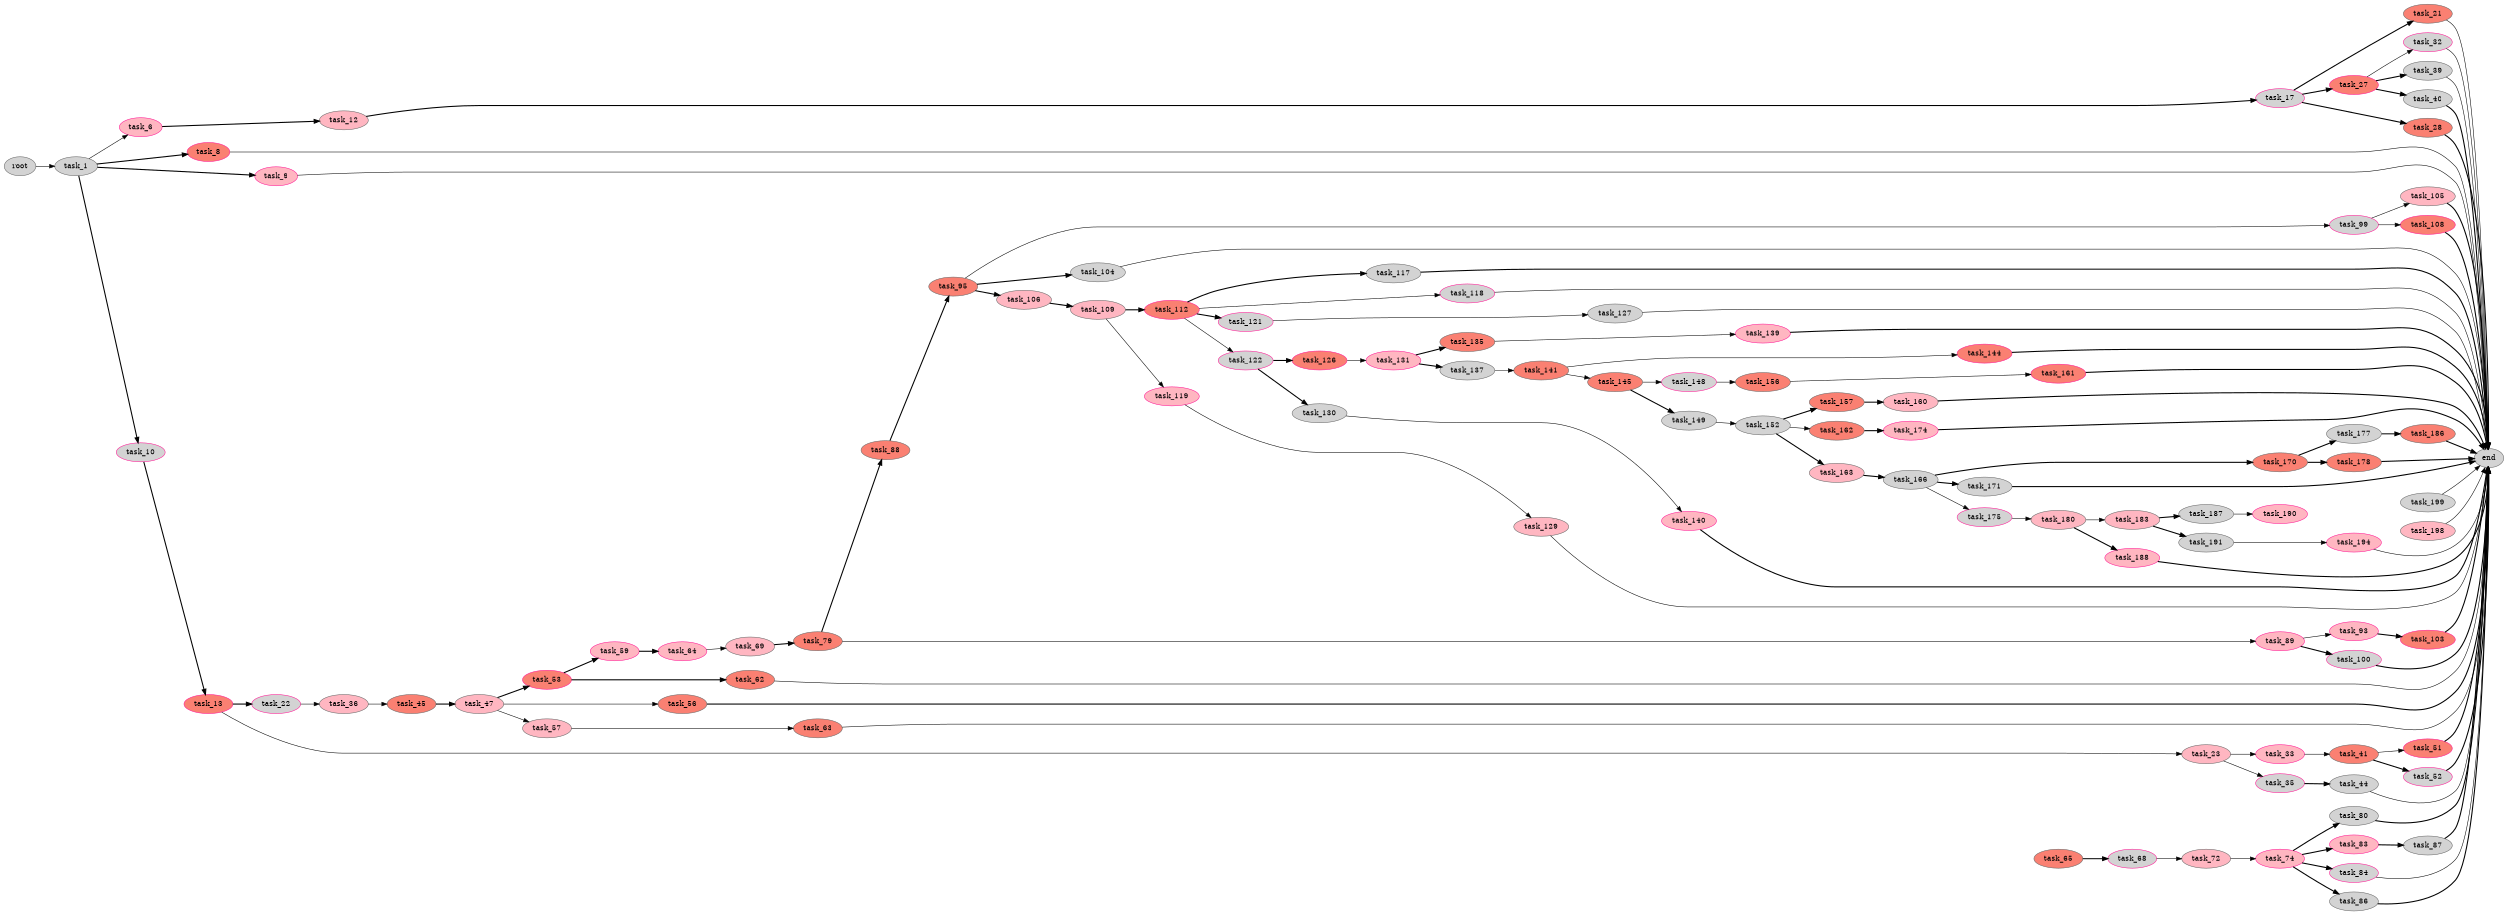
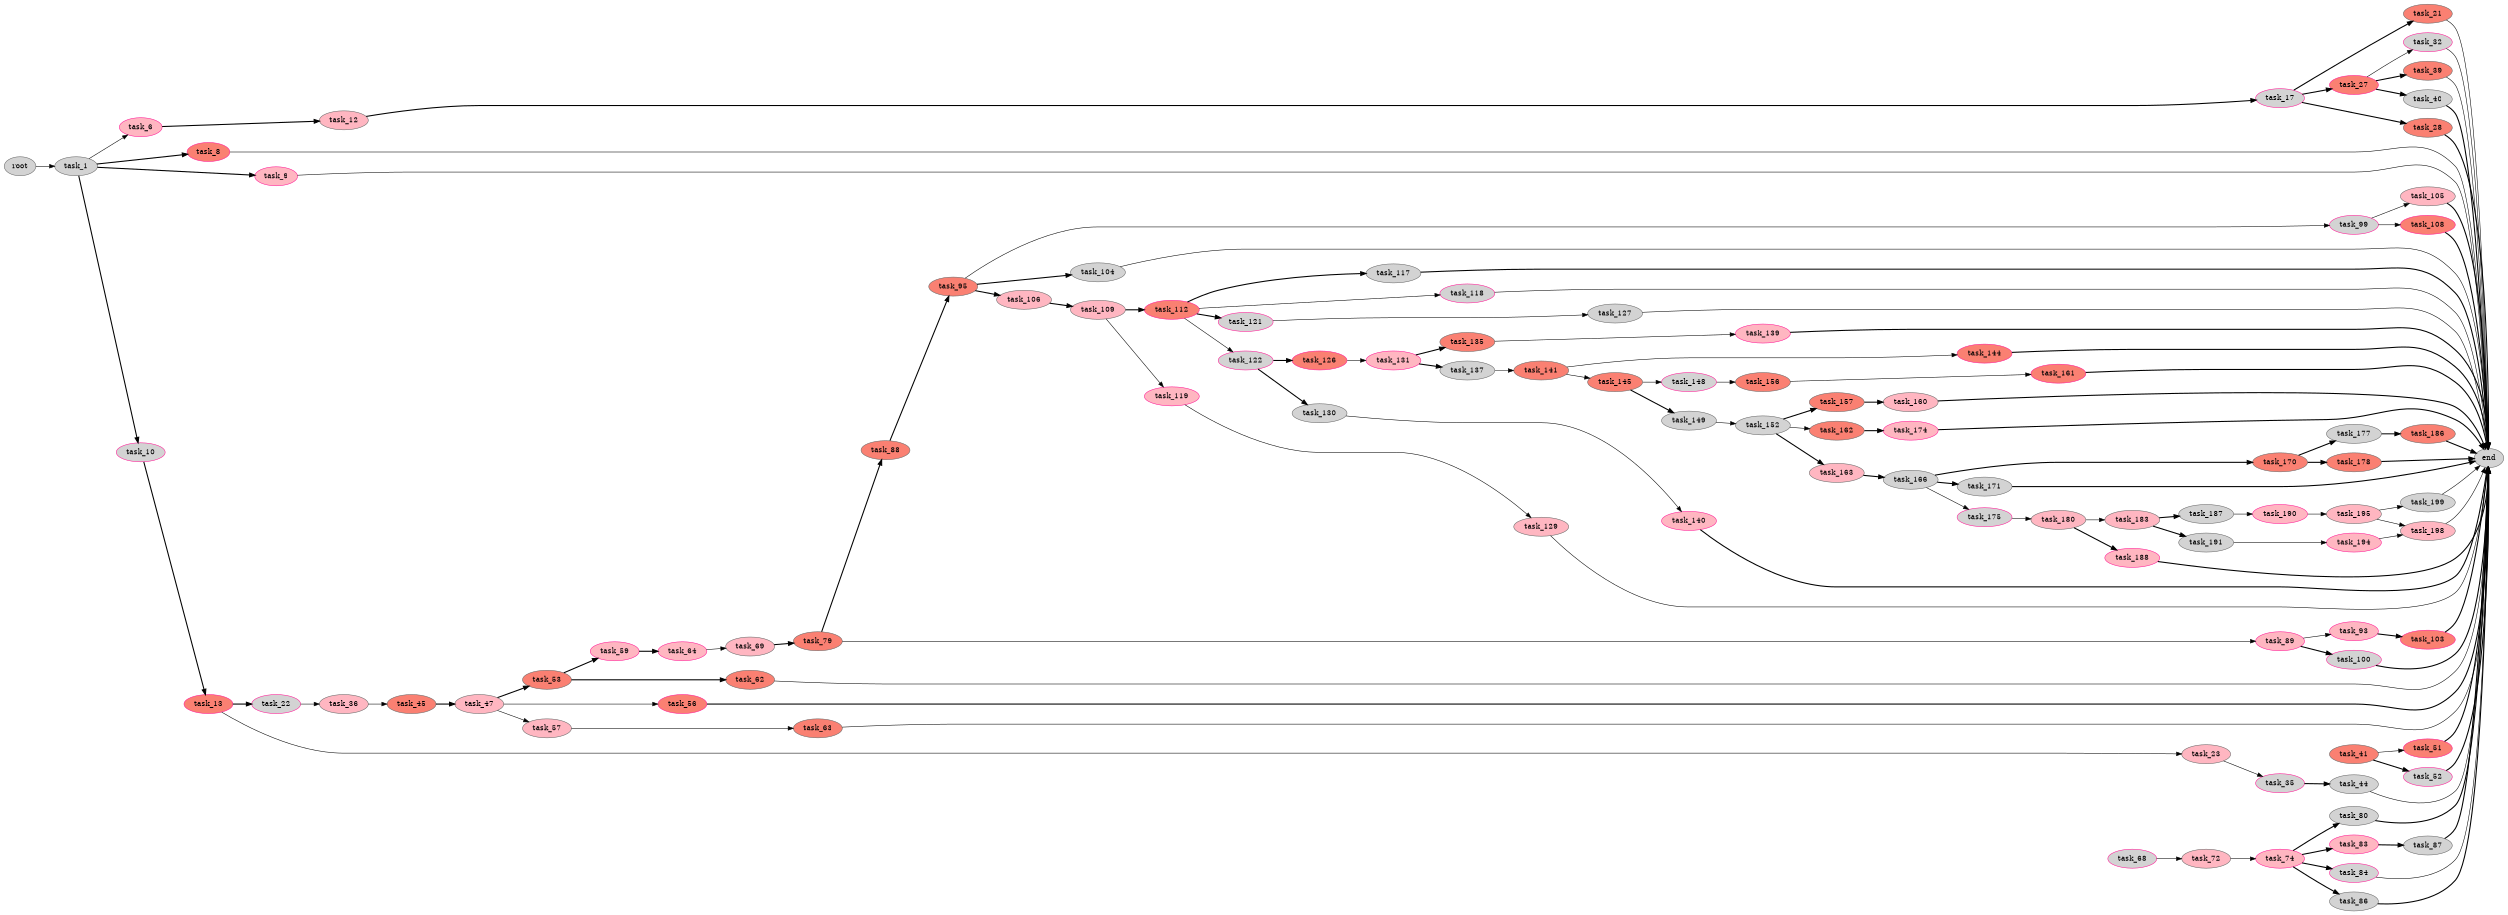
node "task_39": fillcolor lightgrey -> salmon
node "task_195": added
edge "task_194" -> "end": now "task_194" -> "task_198"
node "task_53": color deeppink -> gray40
node "task_56": color gray40 -> deeppink
node "task_33": removed
node "task_65": removed
